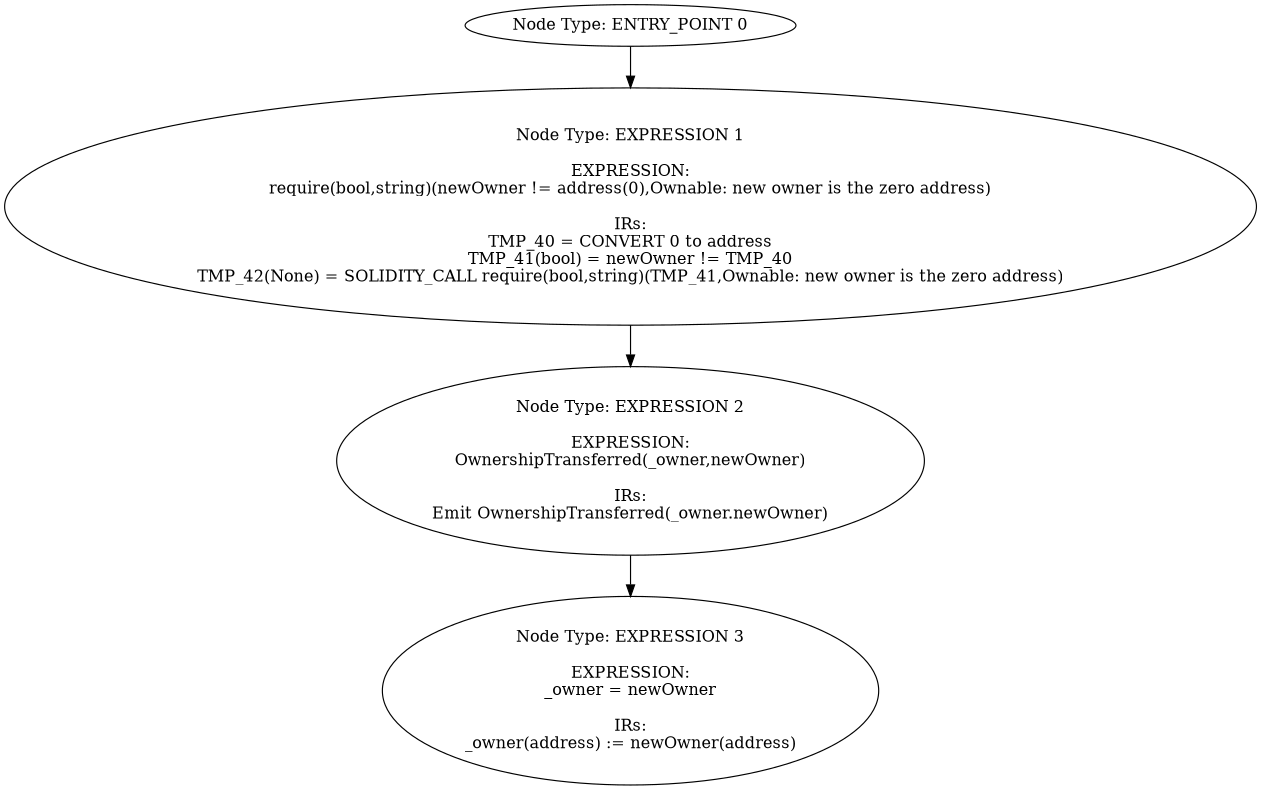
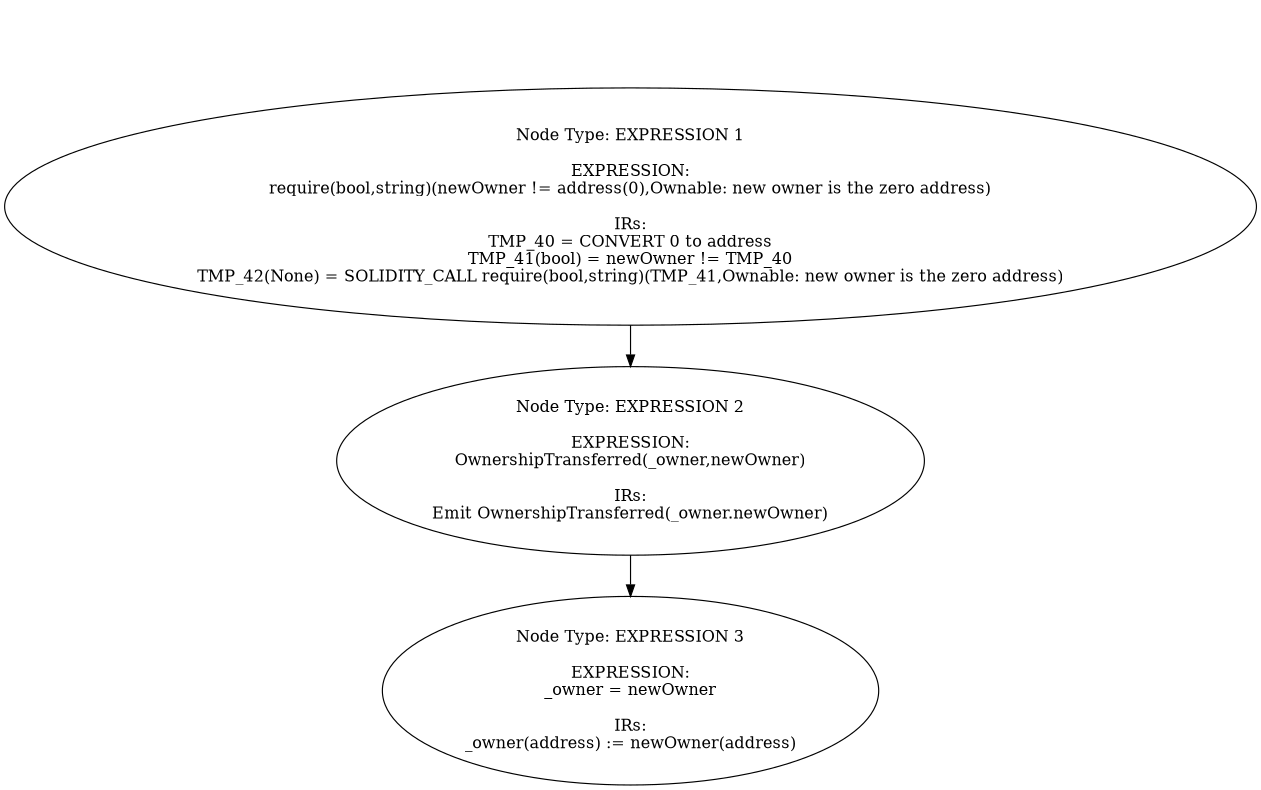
node "Node Type: ENTRY_POINT 0": removed
